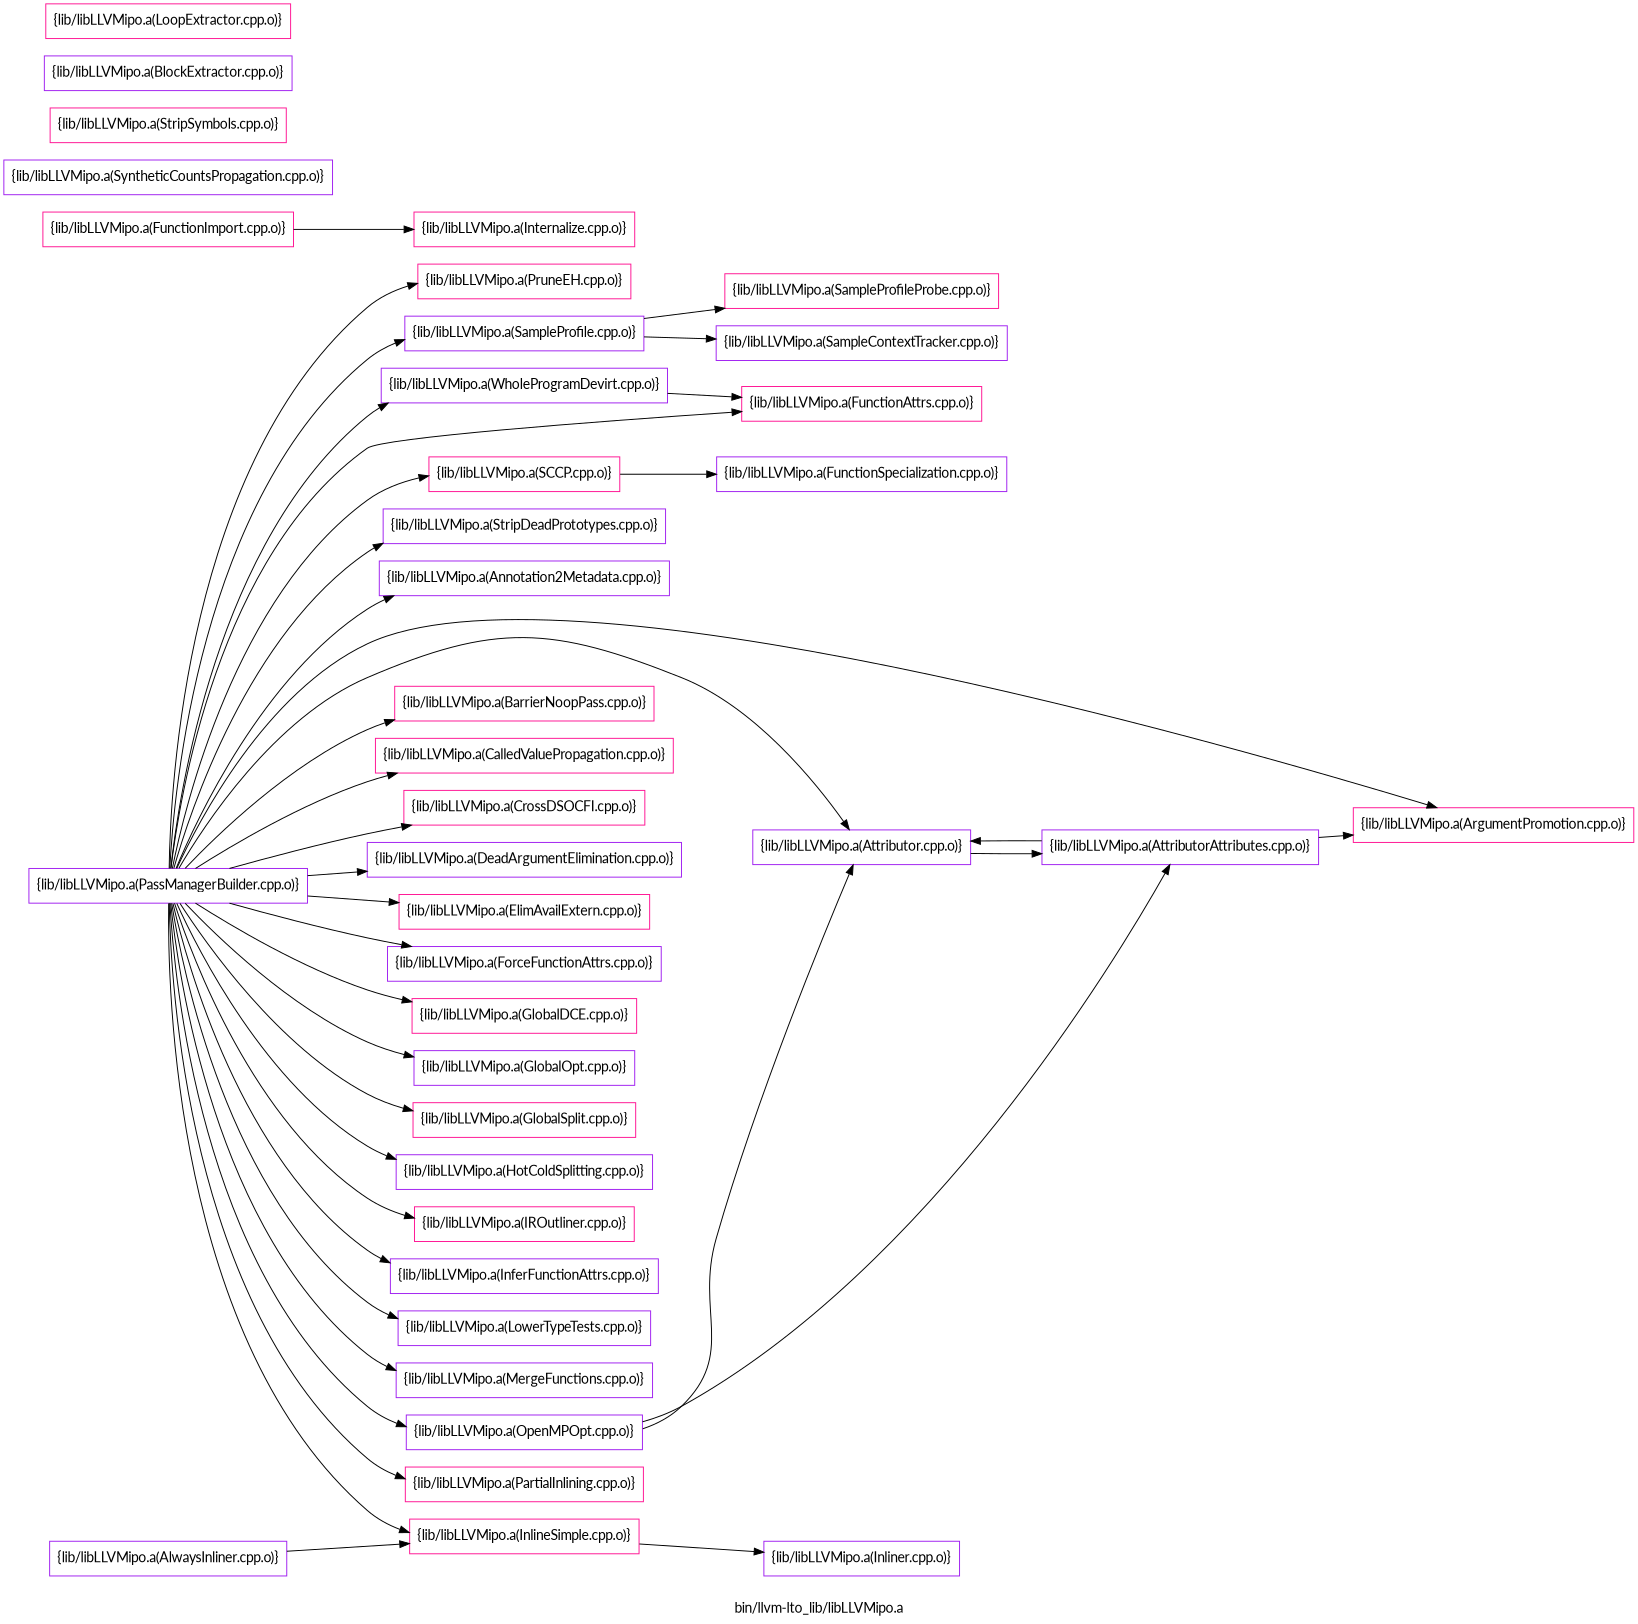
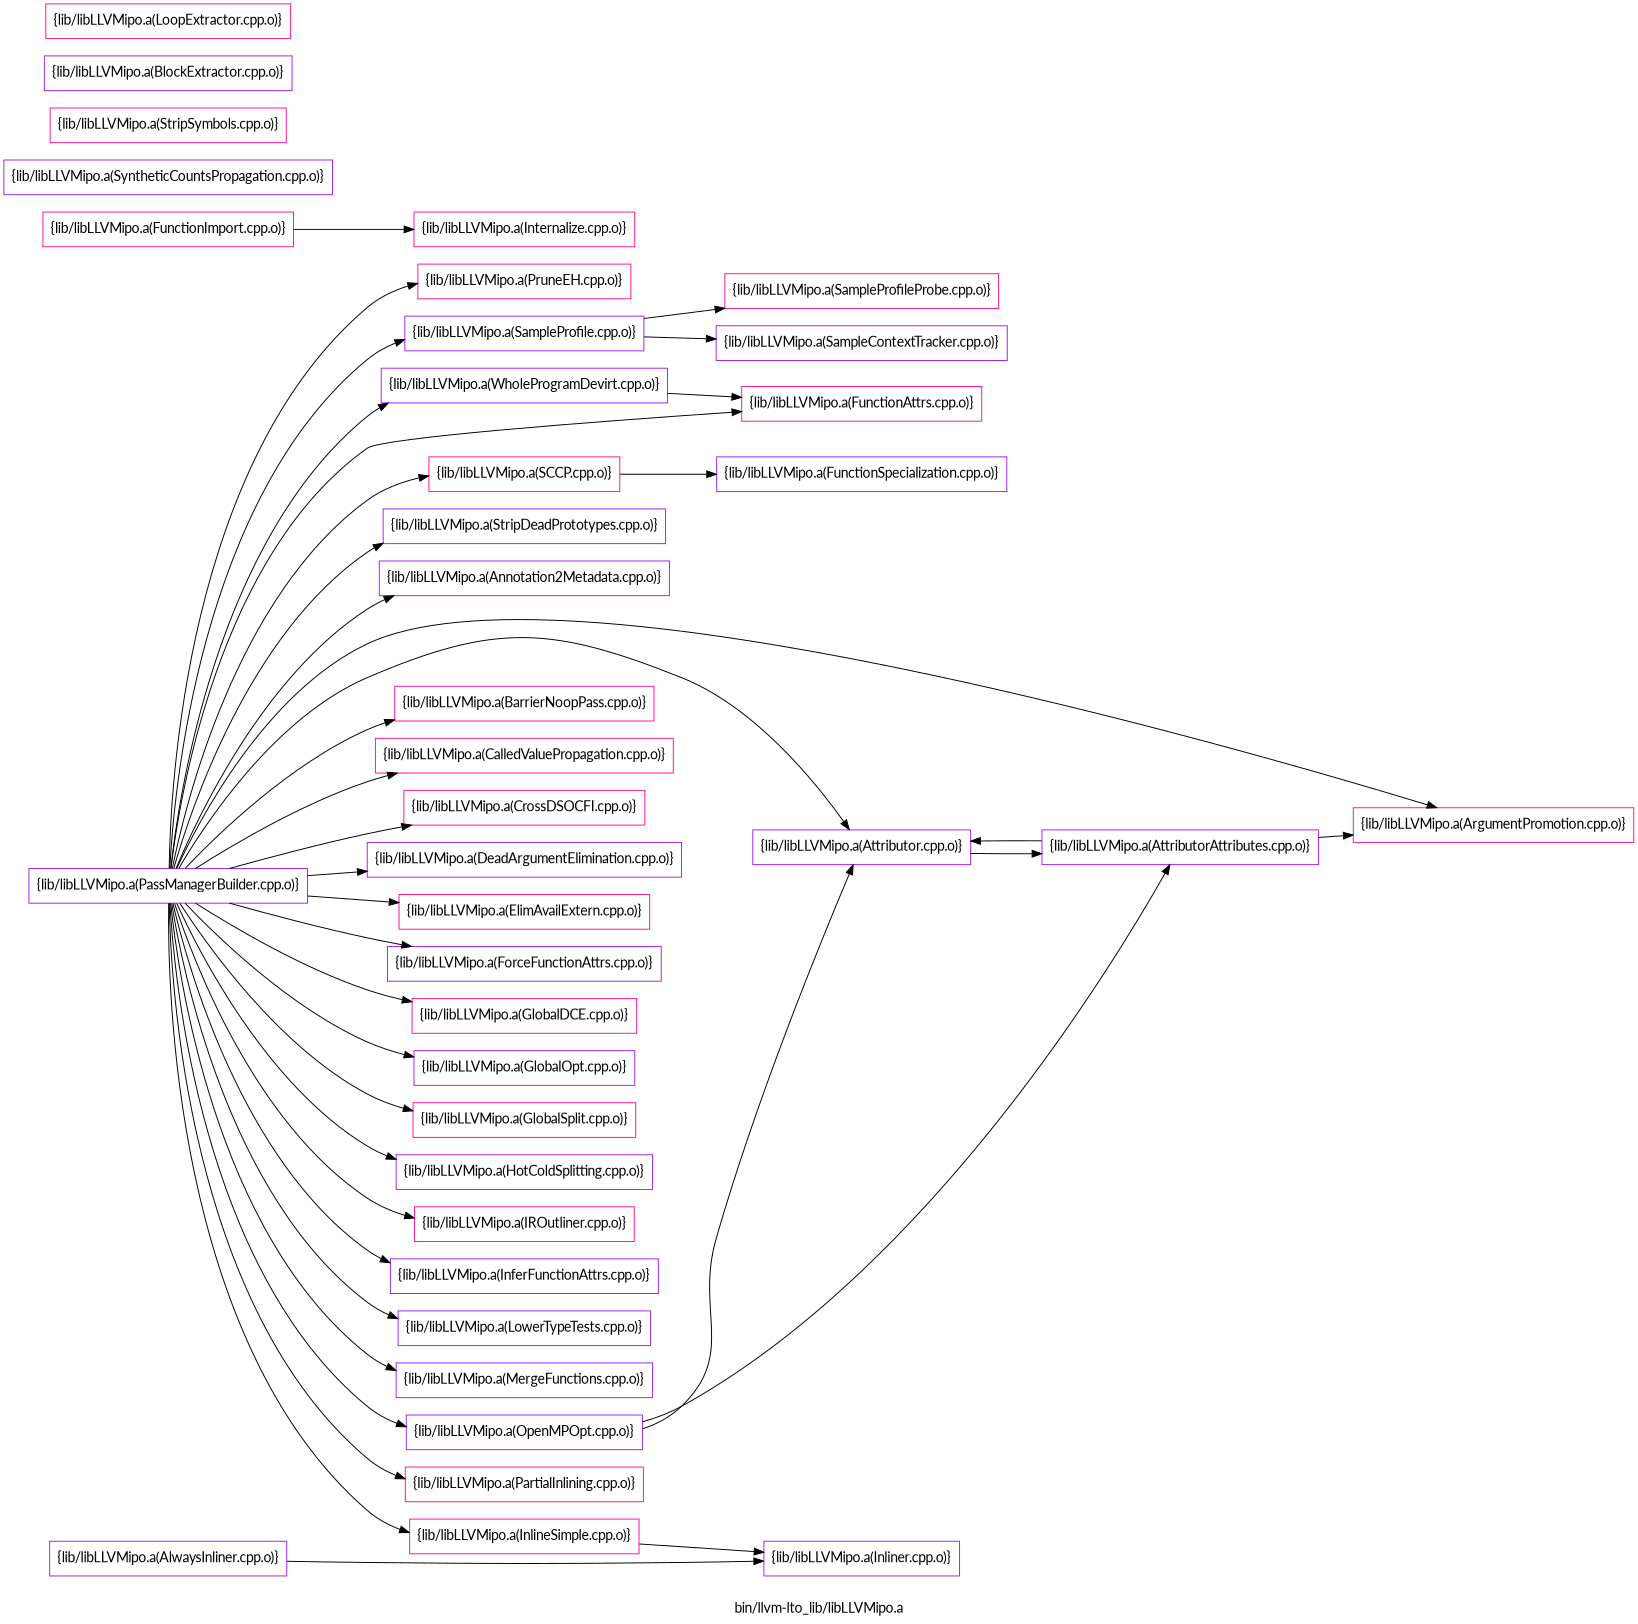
edge "{lib/libLLVMipo.a(AlwaysInliner.cpp.o)}" -> "{lib/libLLVMipo.a(InlineSimple.cpp.o)}": now "{lib/libLLVMipo.a(AlwaysInliner.cpp.o)}" -> "{lib/libLLVMipo.a(Inliner.cpp.o)}"
